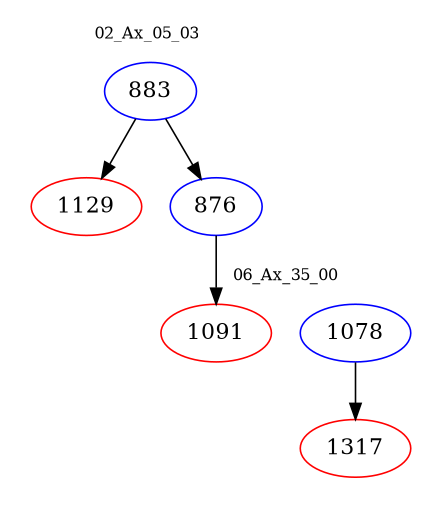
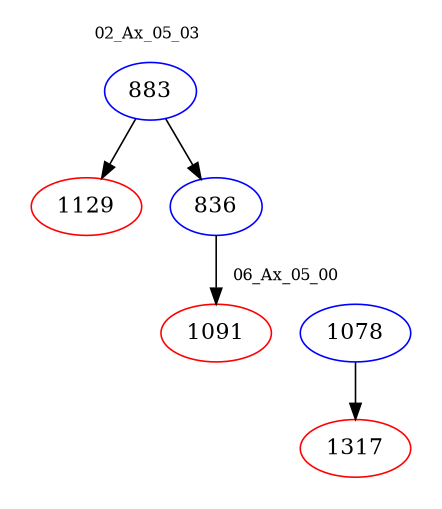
node "876": label "876" -> "836"
cluster "06_Ax_35_00": label "06_Ax_35_00" -> "06_Ax_05_00"
